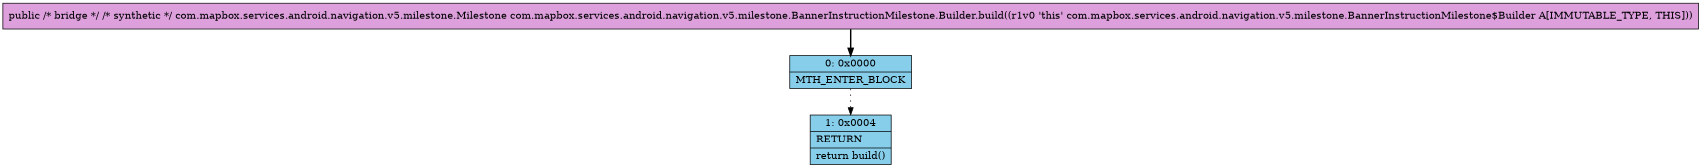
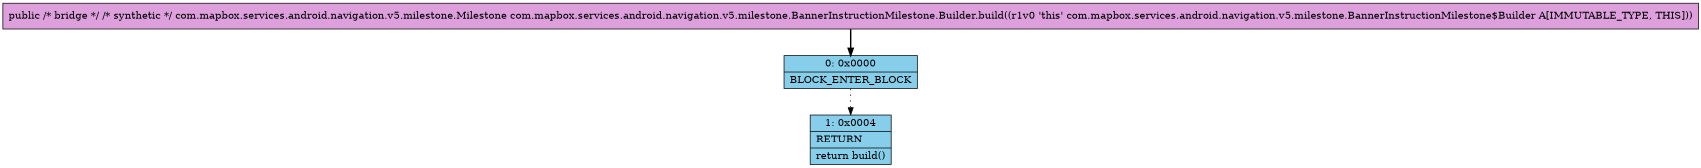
node "0: 0x0000": text "MTH_ENTER_BLOCK" -> "BLOCK_ENTER_BLOCK"
